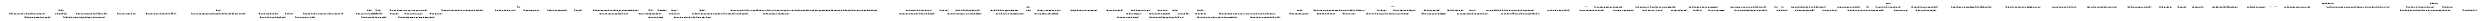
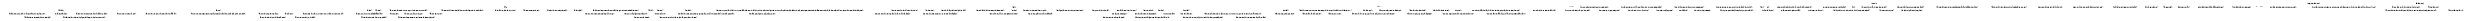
node "['fail', 'clientportbindtest'] 1": removed
